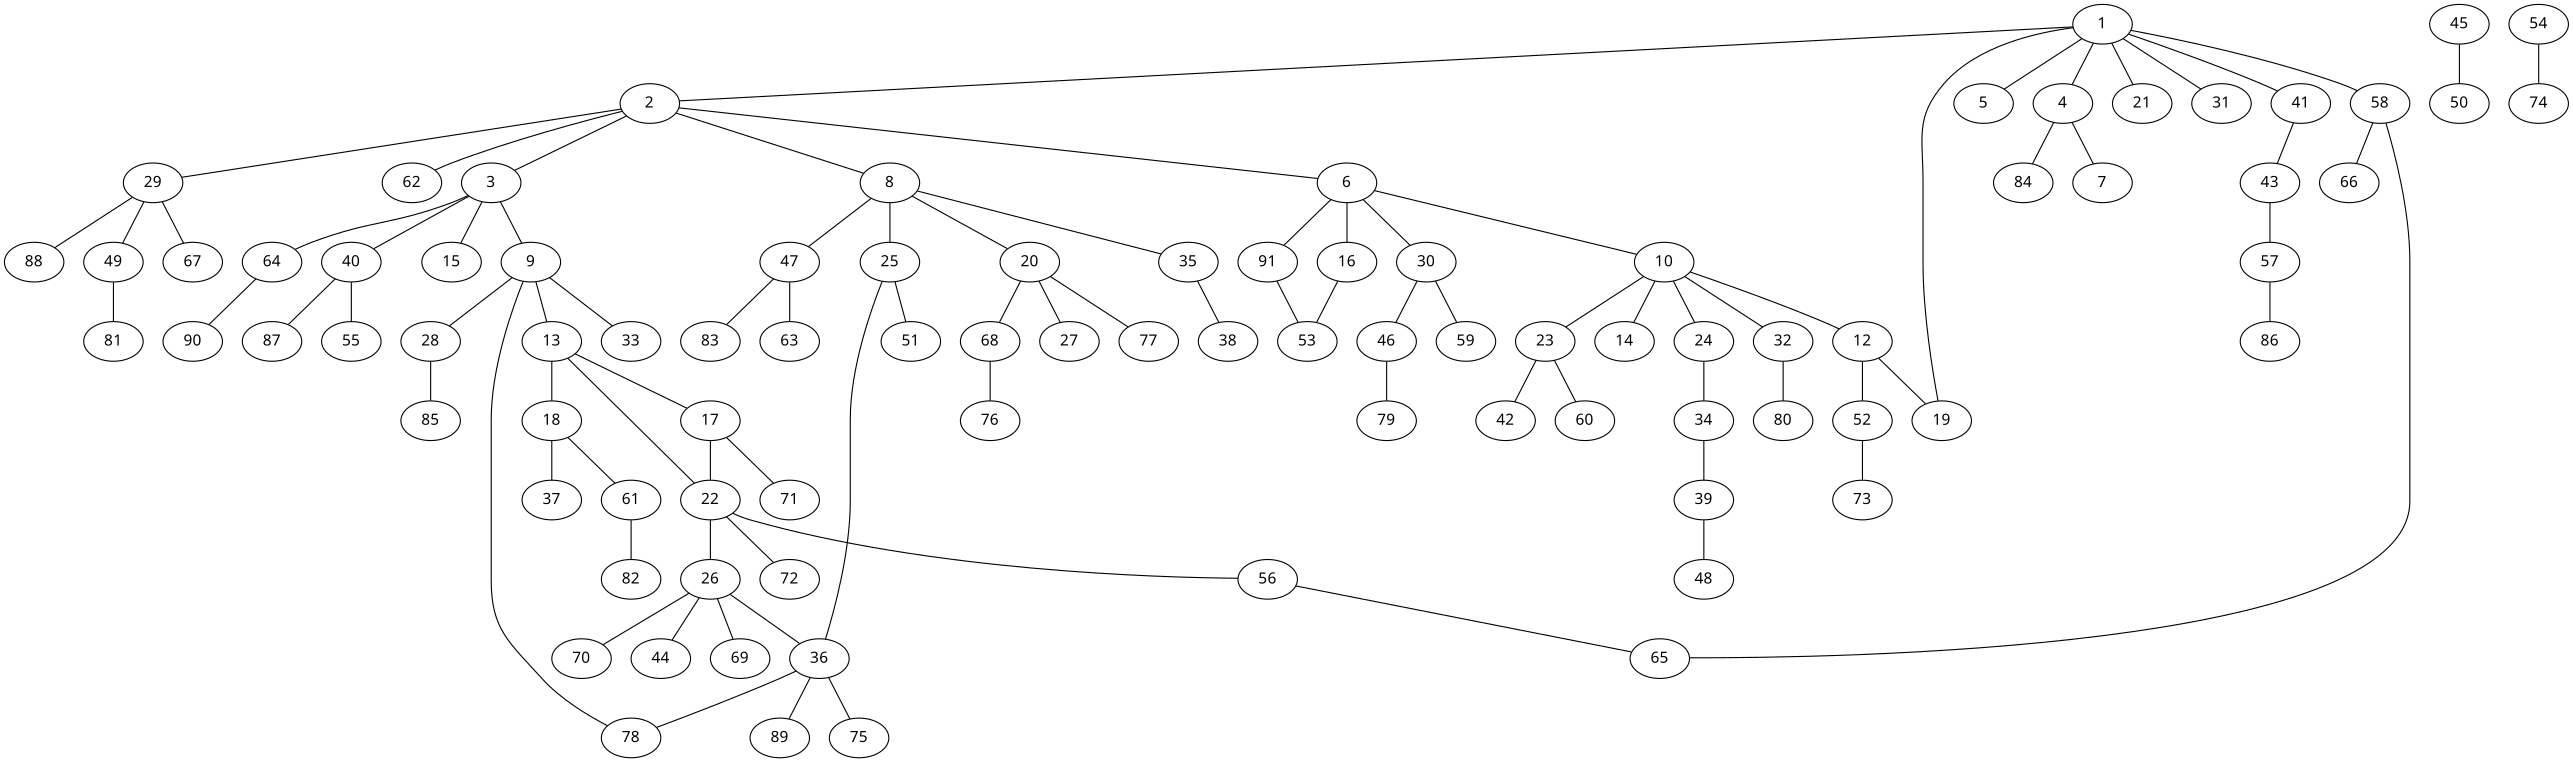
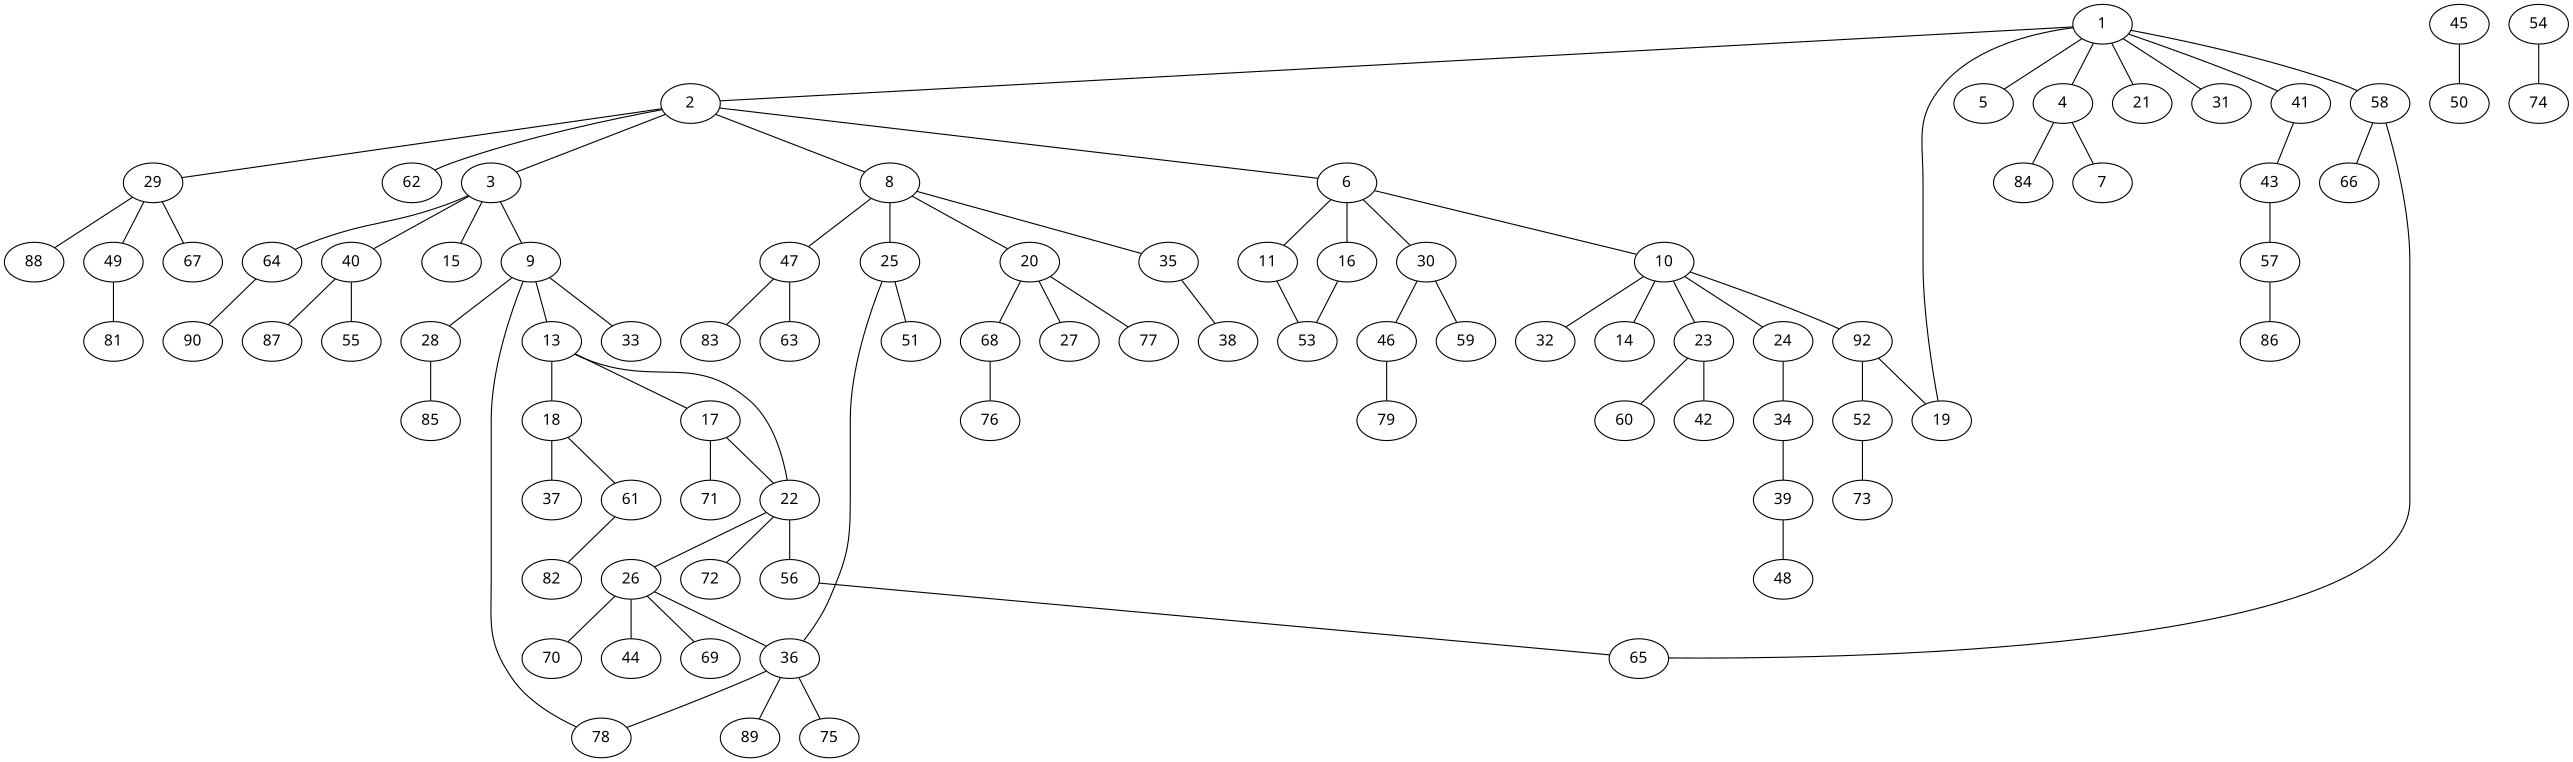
node "91": label "91" -> "11"
node "12": label "12" -> "92"
node "80": removed
